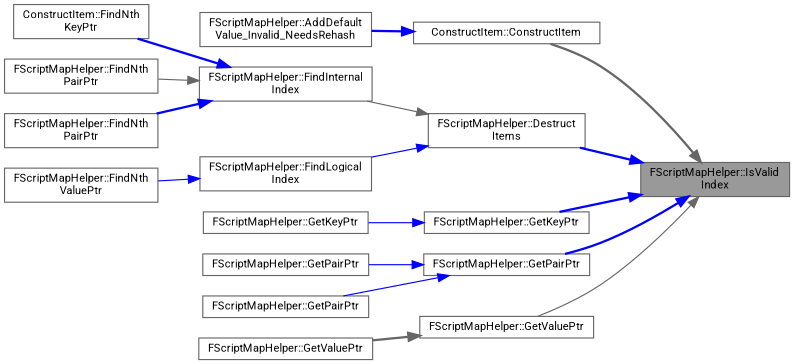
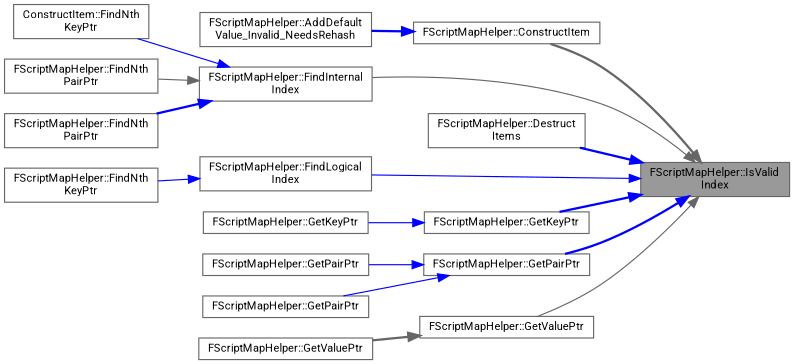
node "ConstructItem::ConstructItem": label "ConstructItem::ConstructItem" -> "FScriptMapHelper::ConstructItem"
edge "ConstructItem::FindNth KeyPtr" -> "FScriptMapHelper::FindInternal Index": style bold -> solid
edge "FScriptMapHelper::FindInternal Index" -> "FScriptMapHelper::Destruct Items": now "FScriptMapHelper::FindInternal Index" -> "FScriptMapHelper::IsValid Index"
edge "FScriptMapHelper::FindLogical Index" -> "FScriptMapHelper::Destruct Items": now "FScriptMapHelper::FindLogical Index" -> "FScriptMapHelper::IsValid Index"
node "FScriptMapHelper::FindNth ValuePtr": label "FScriptMapHelper::FindNth ValuePtr" -> "FScriptMapHelper::FindNth KeyPtr"
